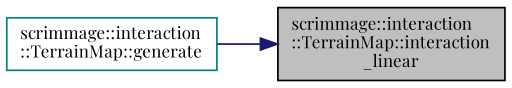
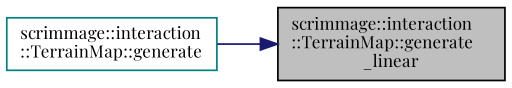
node "scrimmage::interaction ::TerrainMap::interaction _linear": label "scrimmage::interaction ::TerrainMap::interaction _linear" -> "scrimmage::interaction ::TerrainMap::generate _linear"
